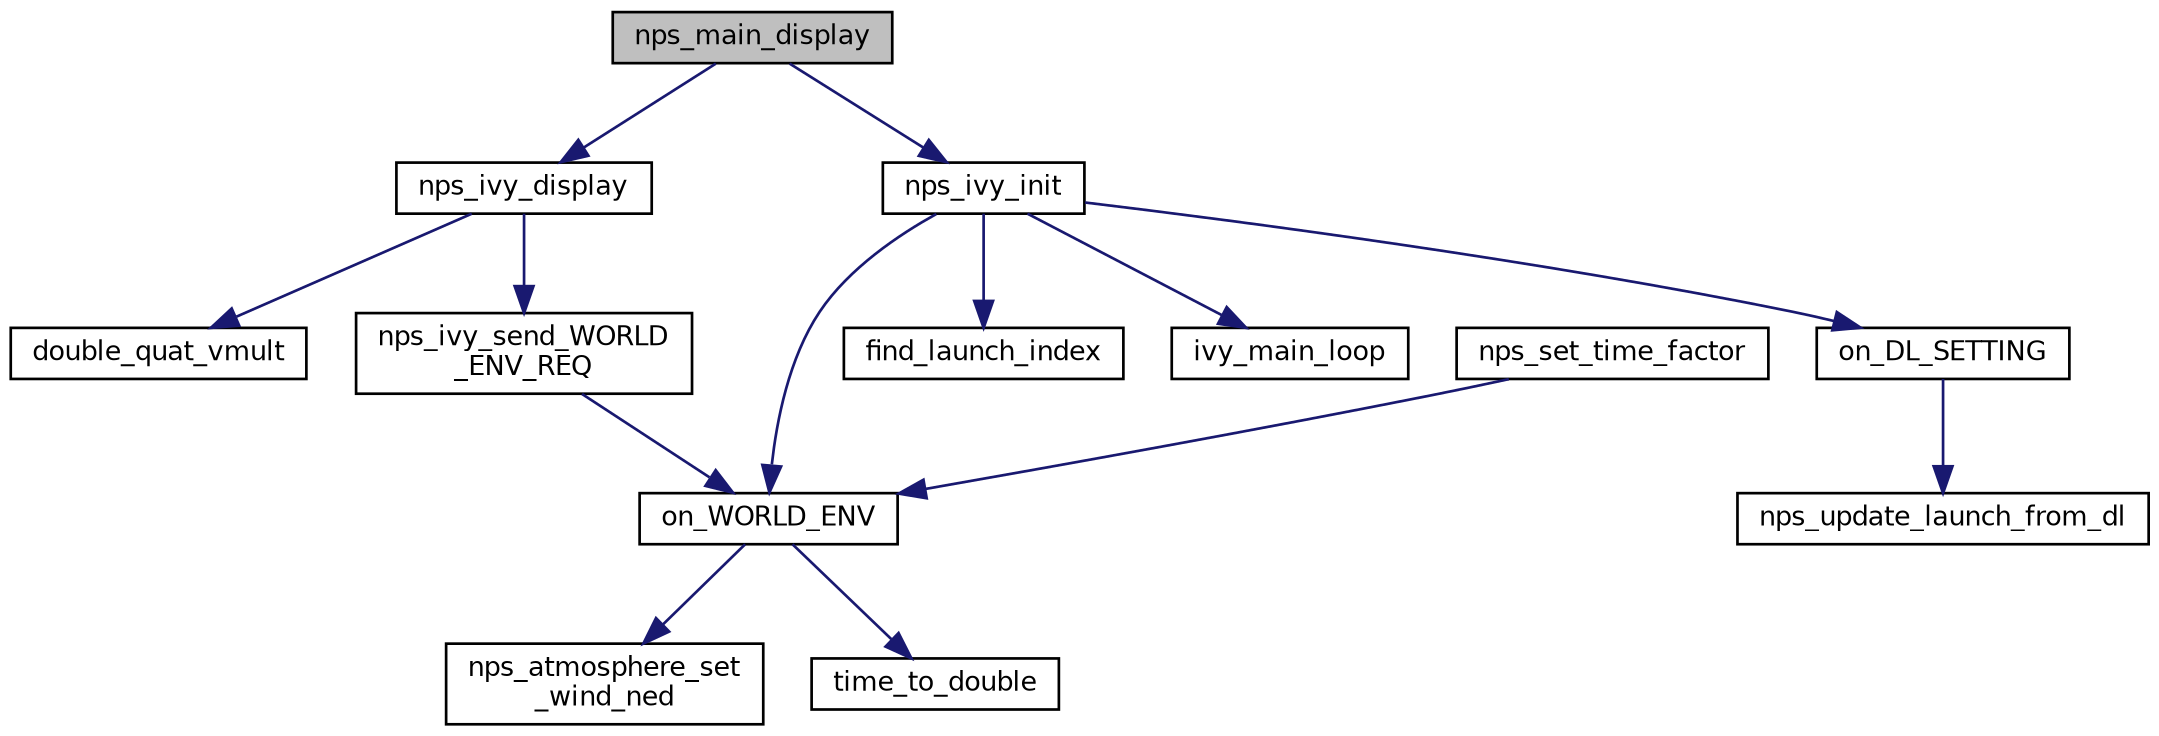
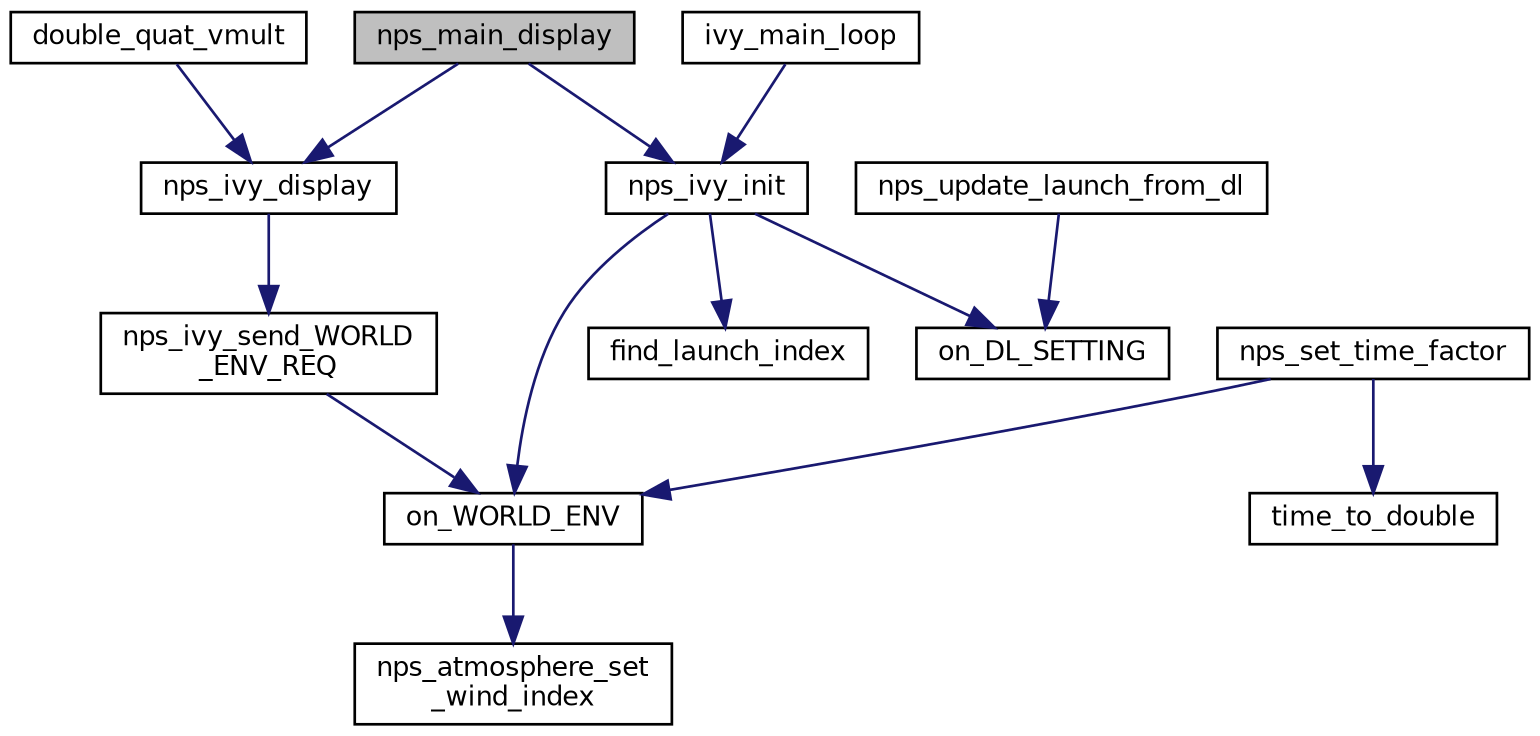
edge "nps_ivy_init" -> "ivy_main_loop": reversed
edge "nps_ivy_display" -> "double_quat_vmult": reversed
edge "on_DL_SETTING" -> "nps_update_launch_from_dl": reversed
edge "on_WORLD_ENV" -> "time_to_double": now "nps_set_time_factor" -> "time_to_double"
node "nps_atmosphere_set _wind_ned": label "nps_atmosphere_set _wind_ned" -> "nps_atmosphere_set _wind_index"
